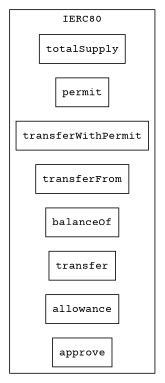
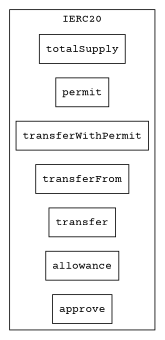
cluster "IERC80": label "IERC80" -> "IERC20"
node "balanceOf": removed
